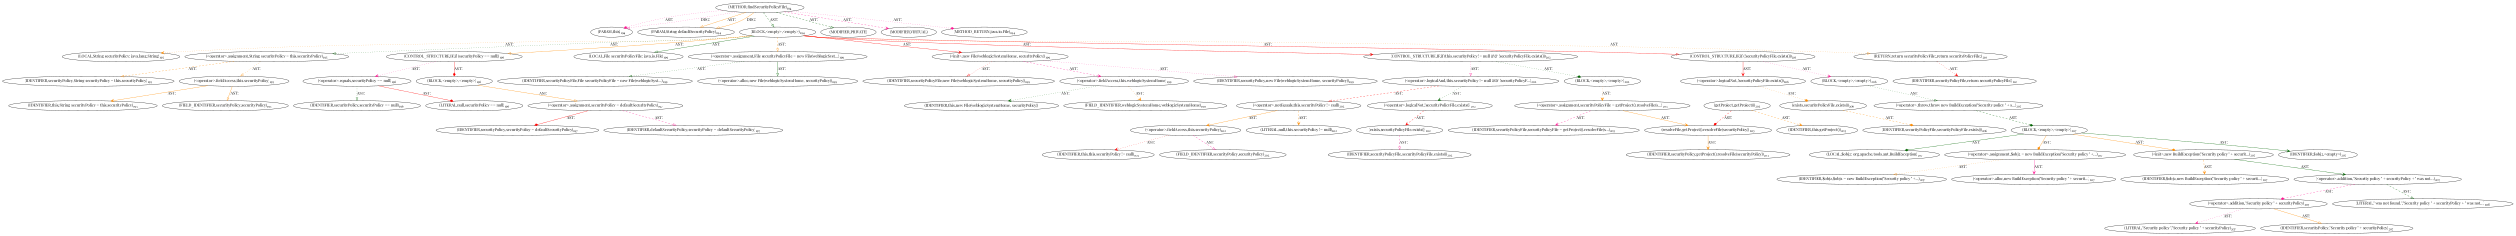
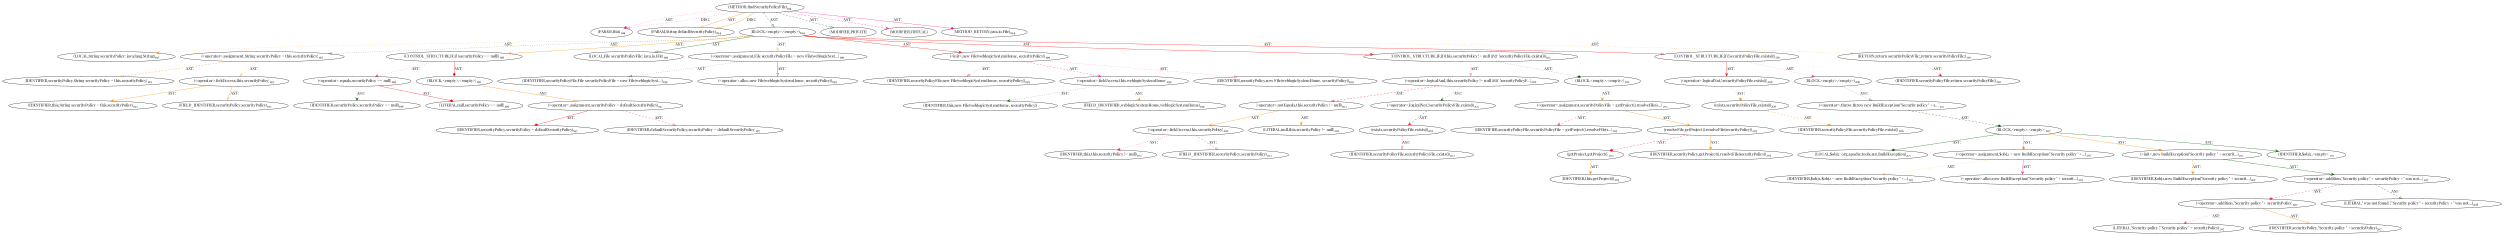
edge "(METHOD,findSecurityPolicyFile)" -> "(METHOD_RETURN,java.io.File)": style dotted -> solid
edge "(<operator>.equals,securityPolicy == null)" -> "(IDENTIFIER,securityPolicy,securityPolicy == null)": arrowhead onormal -> vee
edge "(getProject,getProject())" -> "(resolveFile,getProject().resolveFile(securityPolicy))": reversed
